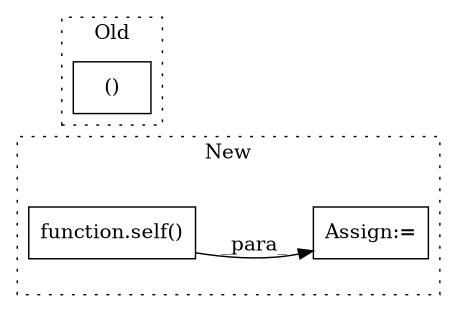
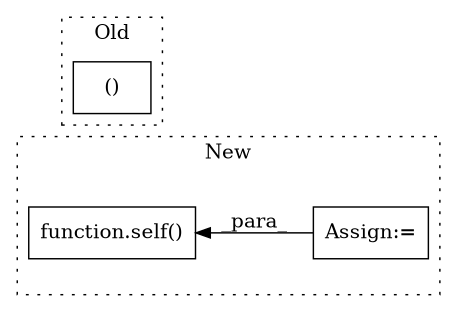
edge "function.self()" -> "Assign:=": reversed
